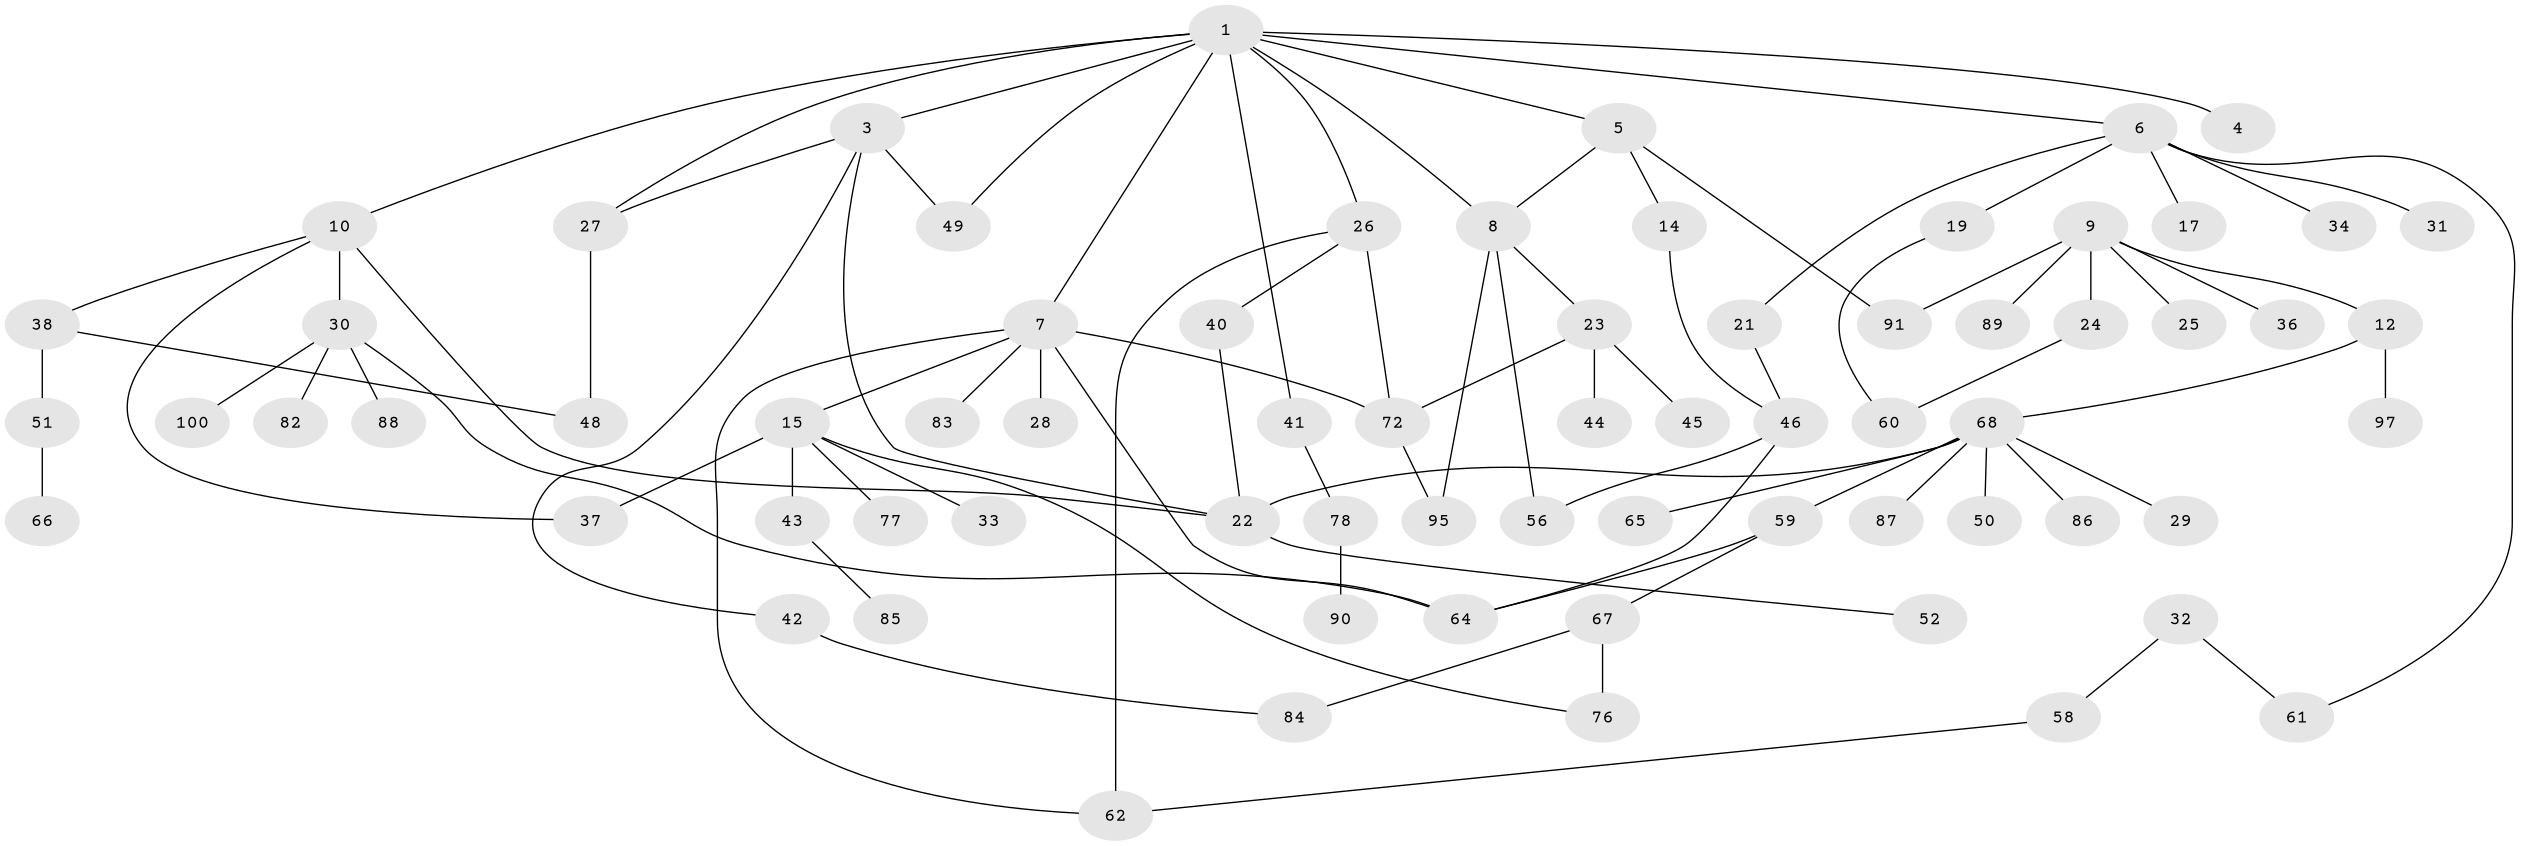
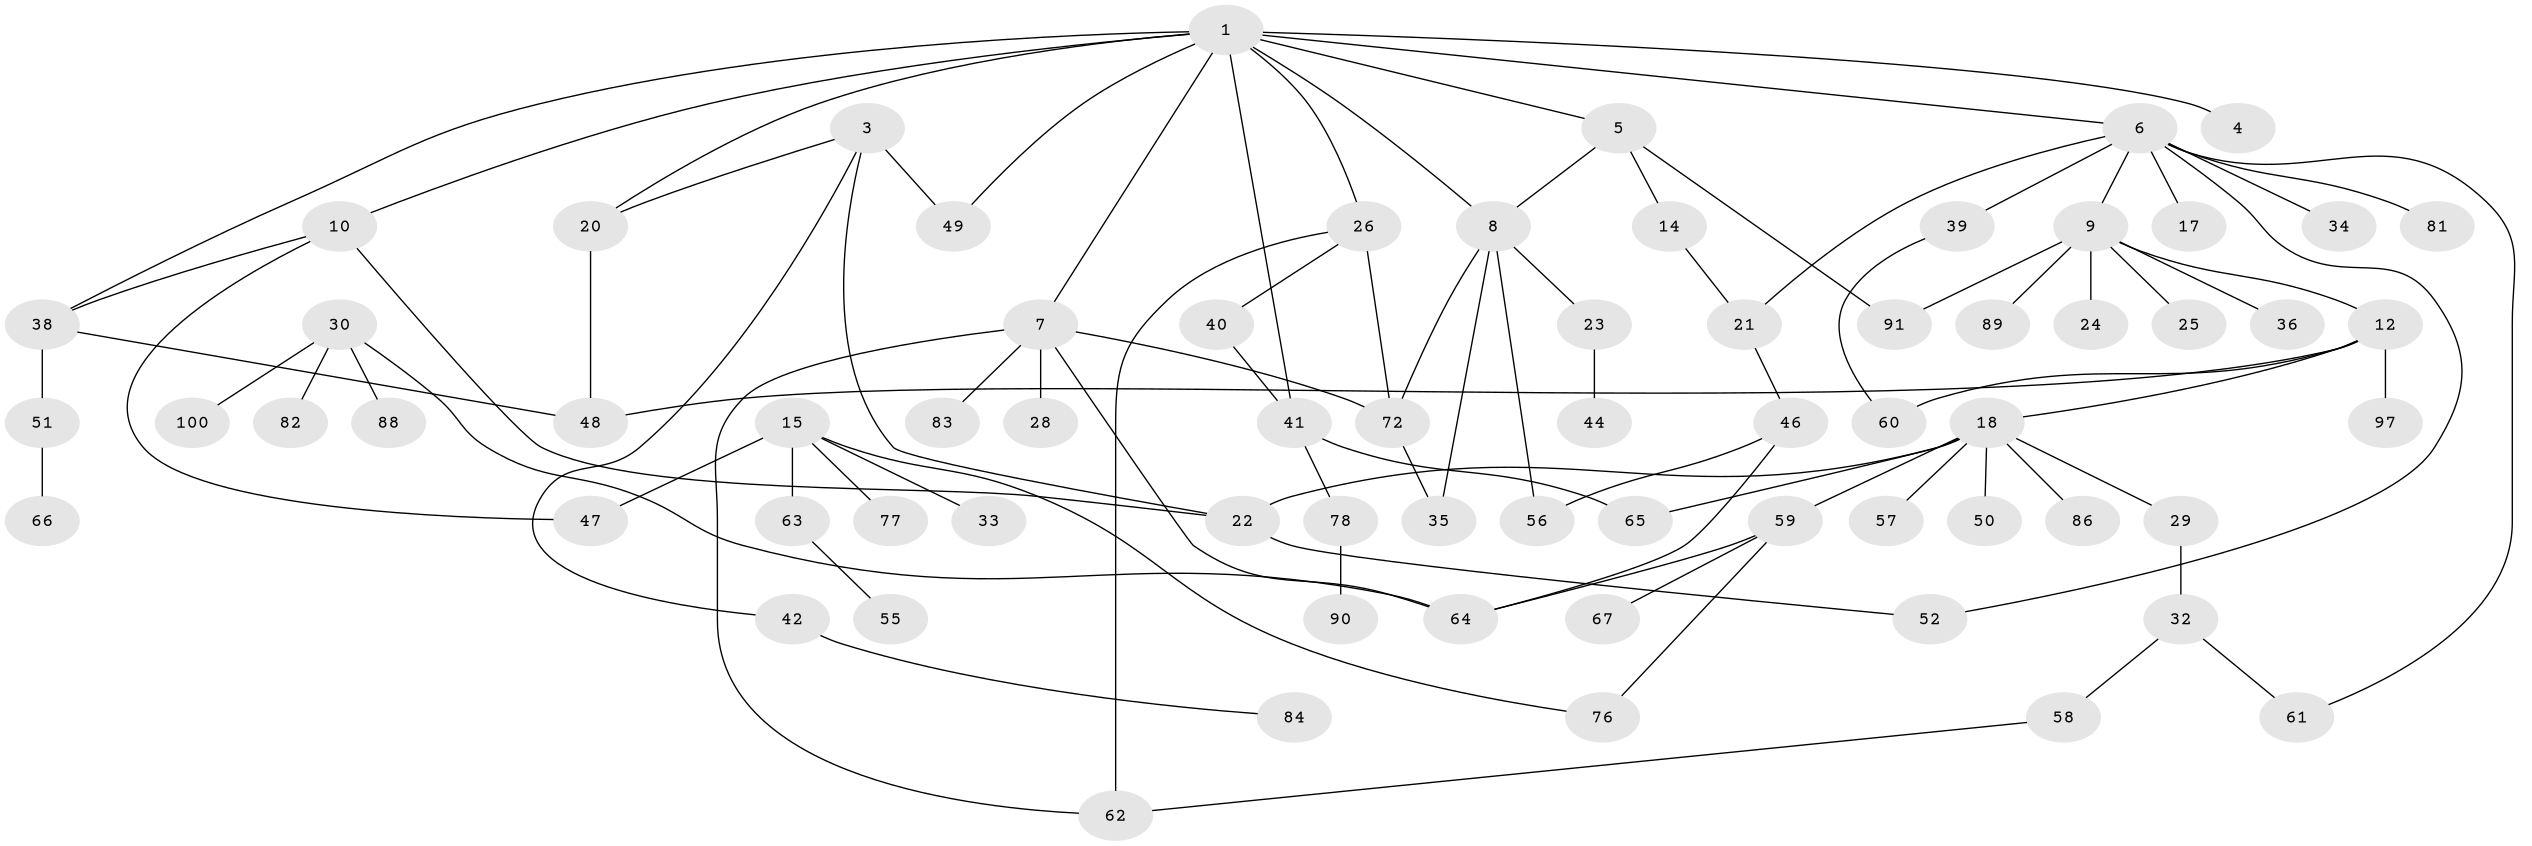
edge "1" -- "3": now "1" -- "38"
edge "6" -- "9": added
node "27": label "27" -> "20"
node "19": label "19" -> "39"
node "31": label "31" -> "81"
edge "10" -- "30": removed
edge "14" -- "46": now "14" -- "21"
edge "7" -- "15": removed
edge "23" -- "72": now "8" -- "72"
edge "24" -- "60": now "12" -- "60"
edge "12" -- "48": added
edge "40" -- "22": now "40" -- "41"
node "45": removed
node "68": label "68" -> "18"
edge "6" -- "52": added
edge "41" -- "65": added
node "37": label "37" -> "47"
node "43": label "43" -> "63"
node "95": label "95" -> "35"
node "87": label "87" -> "57"
edge "29" -- "32": added
node "85": label "85" -> "55"
edge "67" -- "84": removed
edge "67" -- "76": now "59" -- "76"
